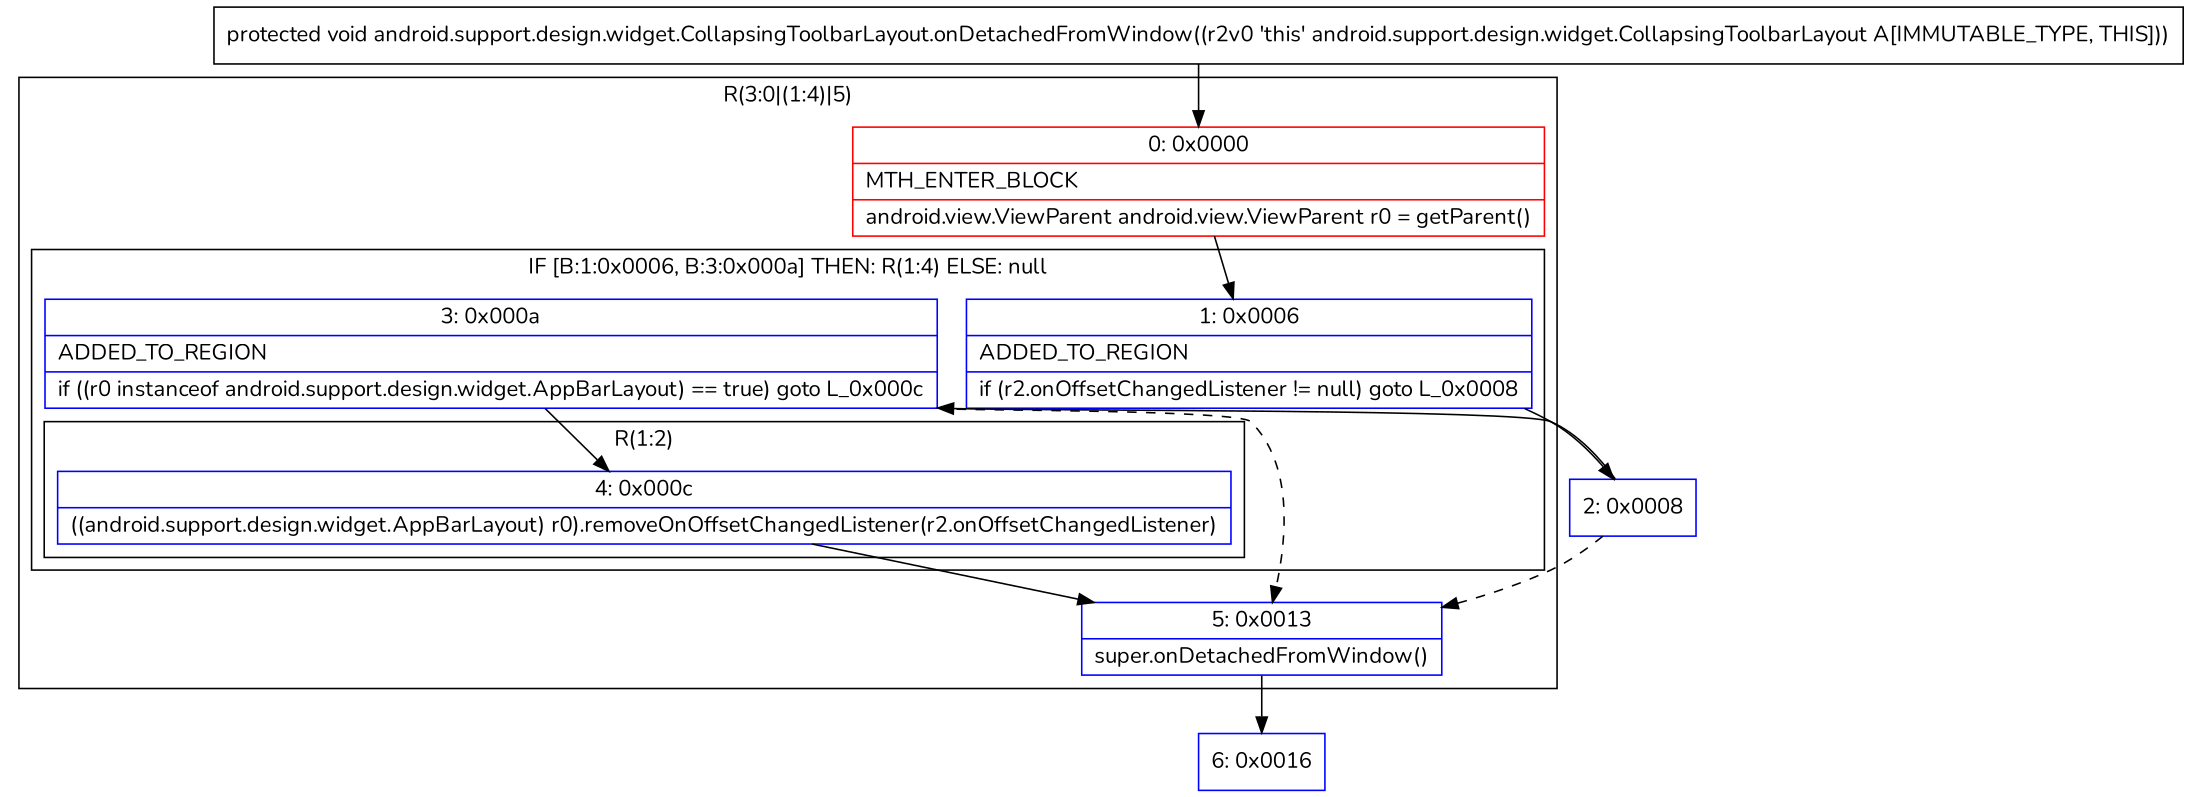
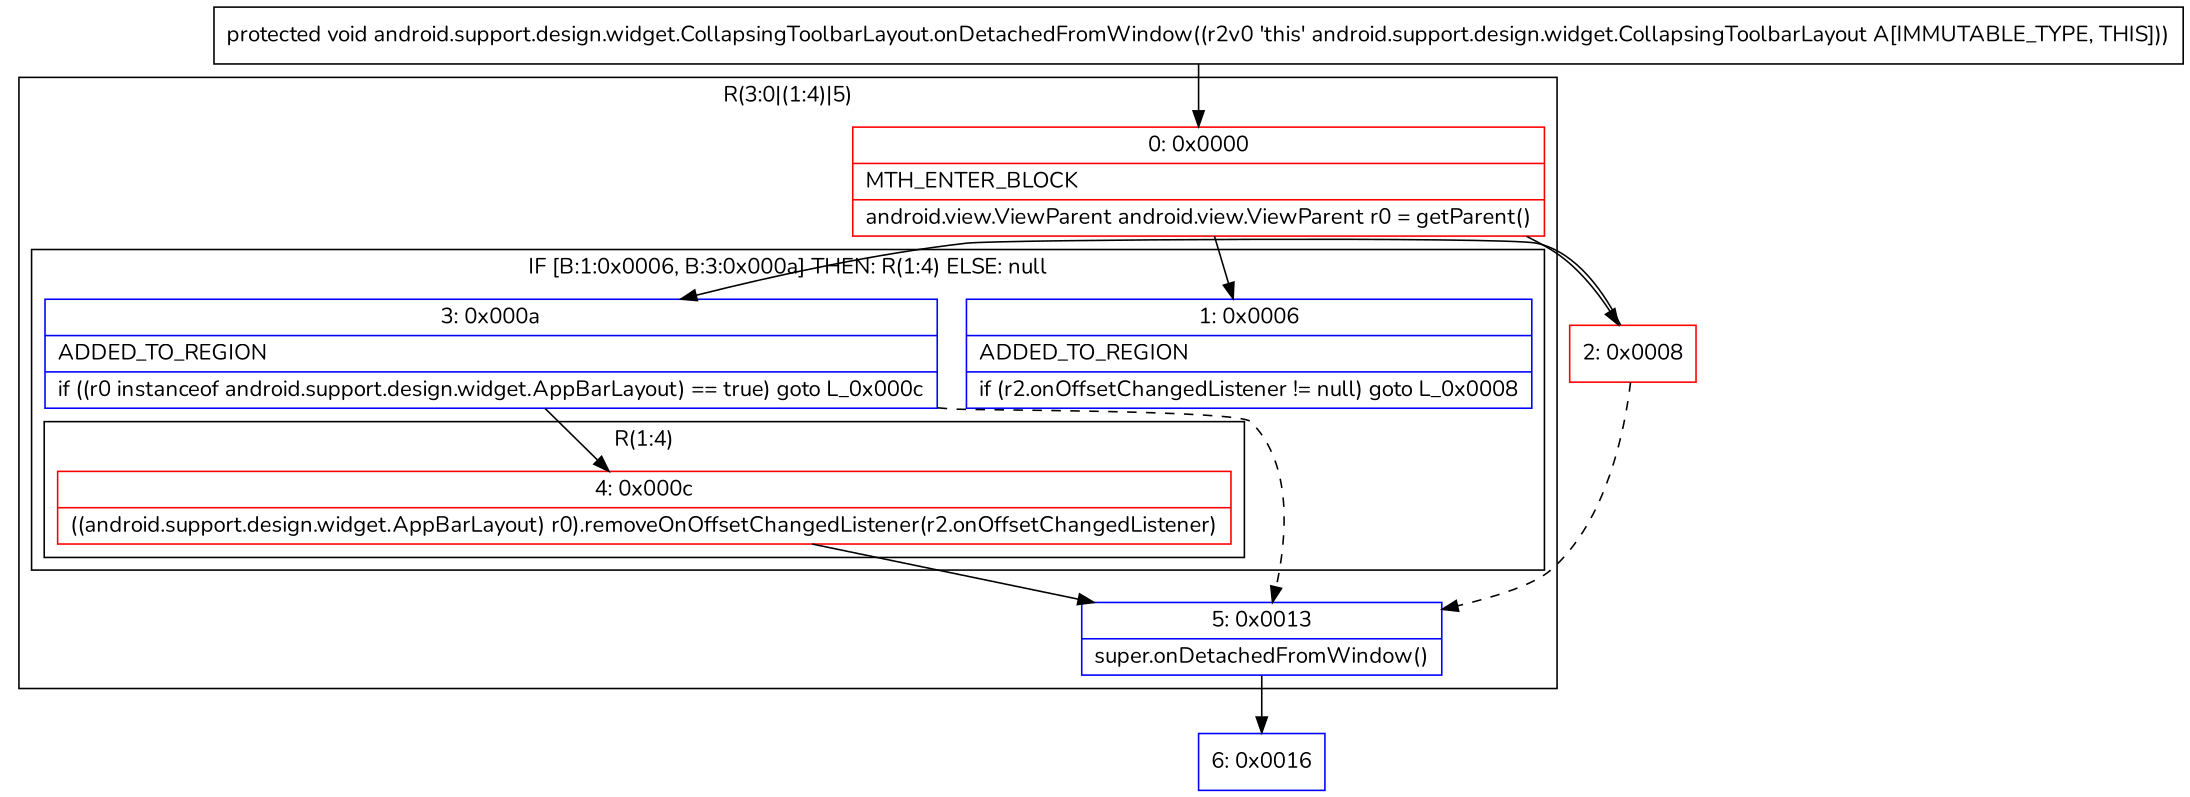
edge "1: 0x0006" -> "2: 0x0008": now "0: 0x0000" -> "2: 0x0008"
cluster "R(1:2)": label "R(1:2)" -> "R(1:4)"
node "4: 0x000c": color blue -> red
node "2: 0x0008": color blue -> red
